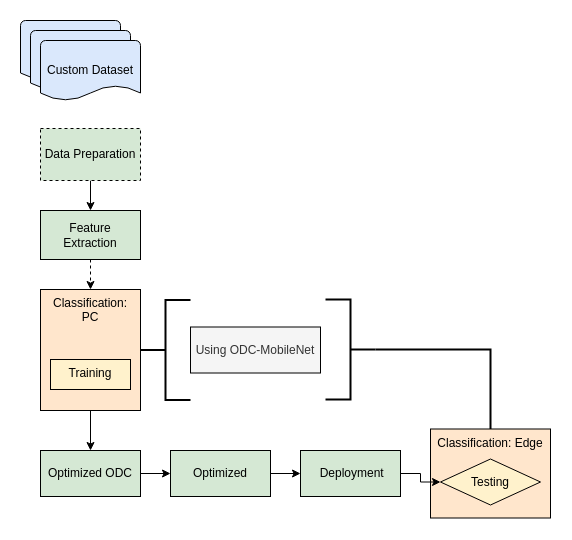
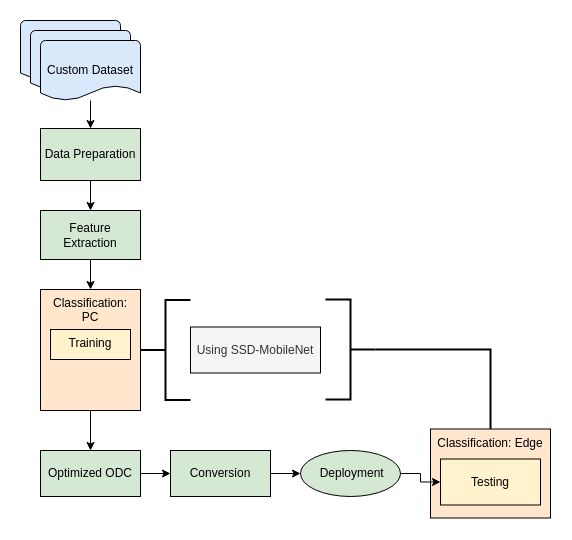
edge "Custom Dataset" -> "Data Preparation": added
node "Data Preparation": style dashed -> solid
edge "Feature Extraction" -> "Classification: PC": style dashed -> solid
node "Using ODC-MobileNet": label "Using ODC-MobileNet" -> "Using SSD-MobileNet"
node "Training": moved (91, 375) -> (91, 345)
node "Optimized": label "Optimized" -> "Conversion"
node "Deployment": shape rectangle -> ellipse
node "Testing": shape diamond -> rectangle
